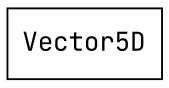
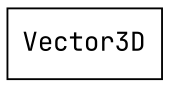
node "Vector5D": label "Vector5D" -> "Vector3D"
